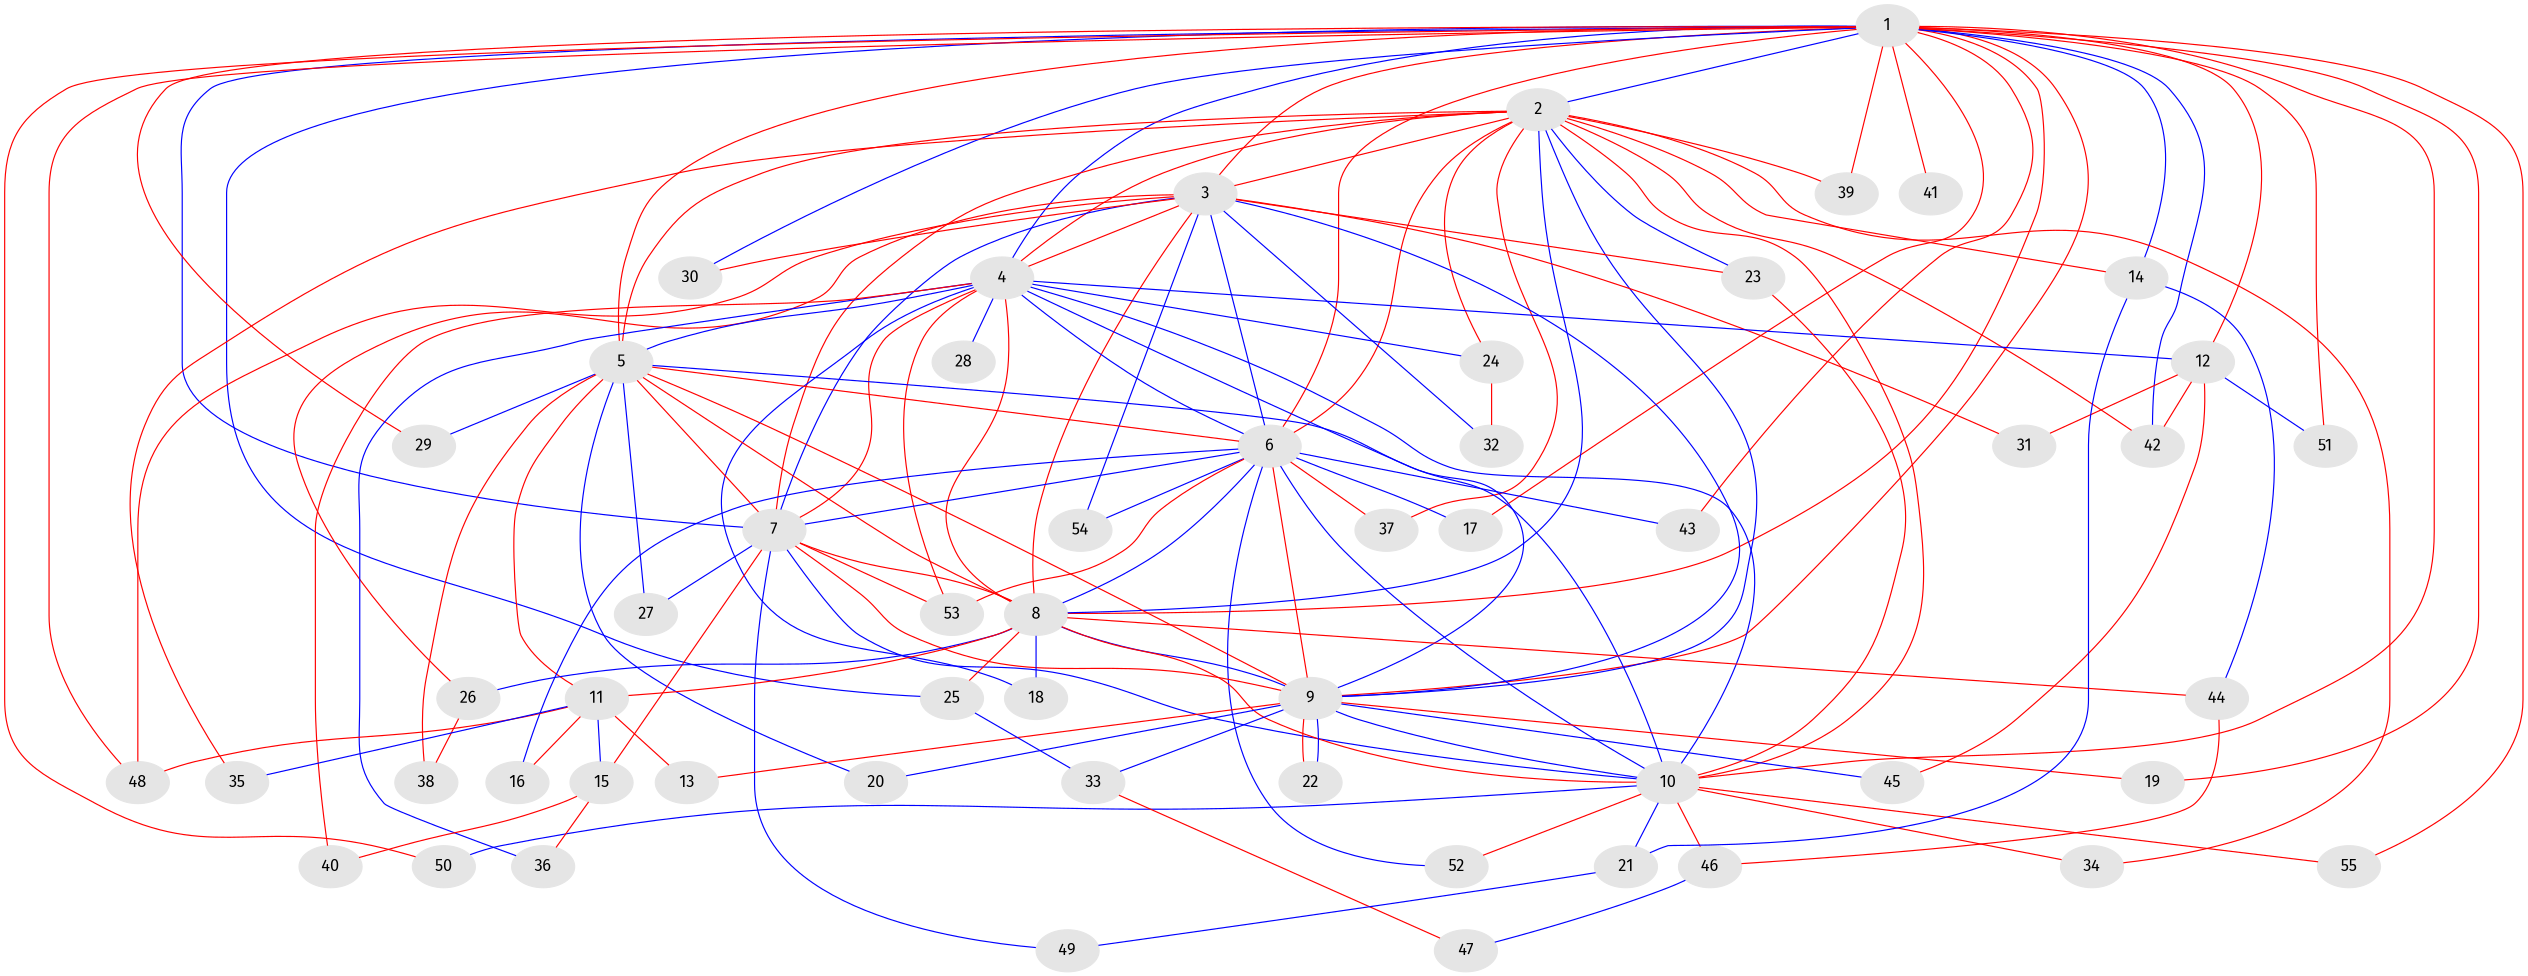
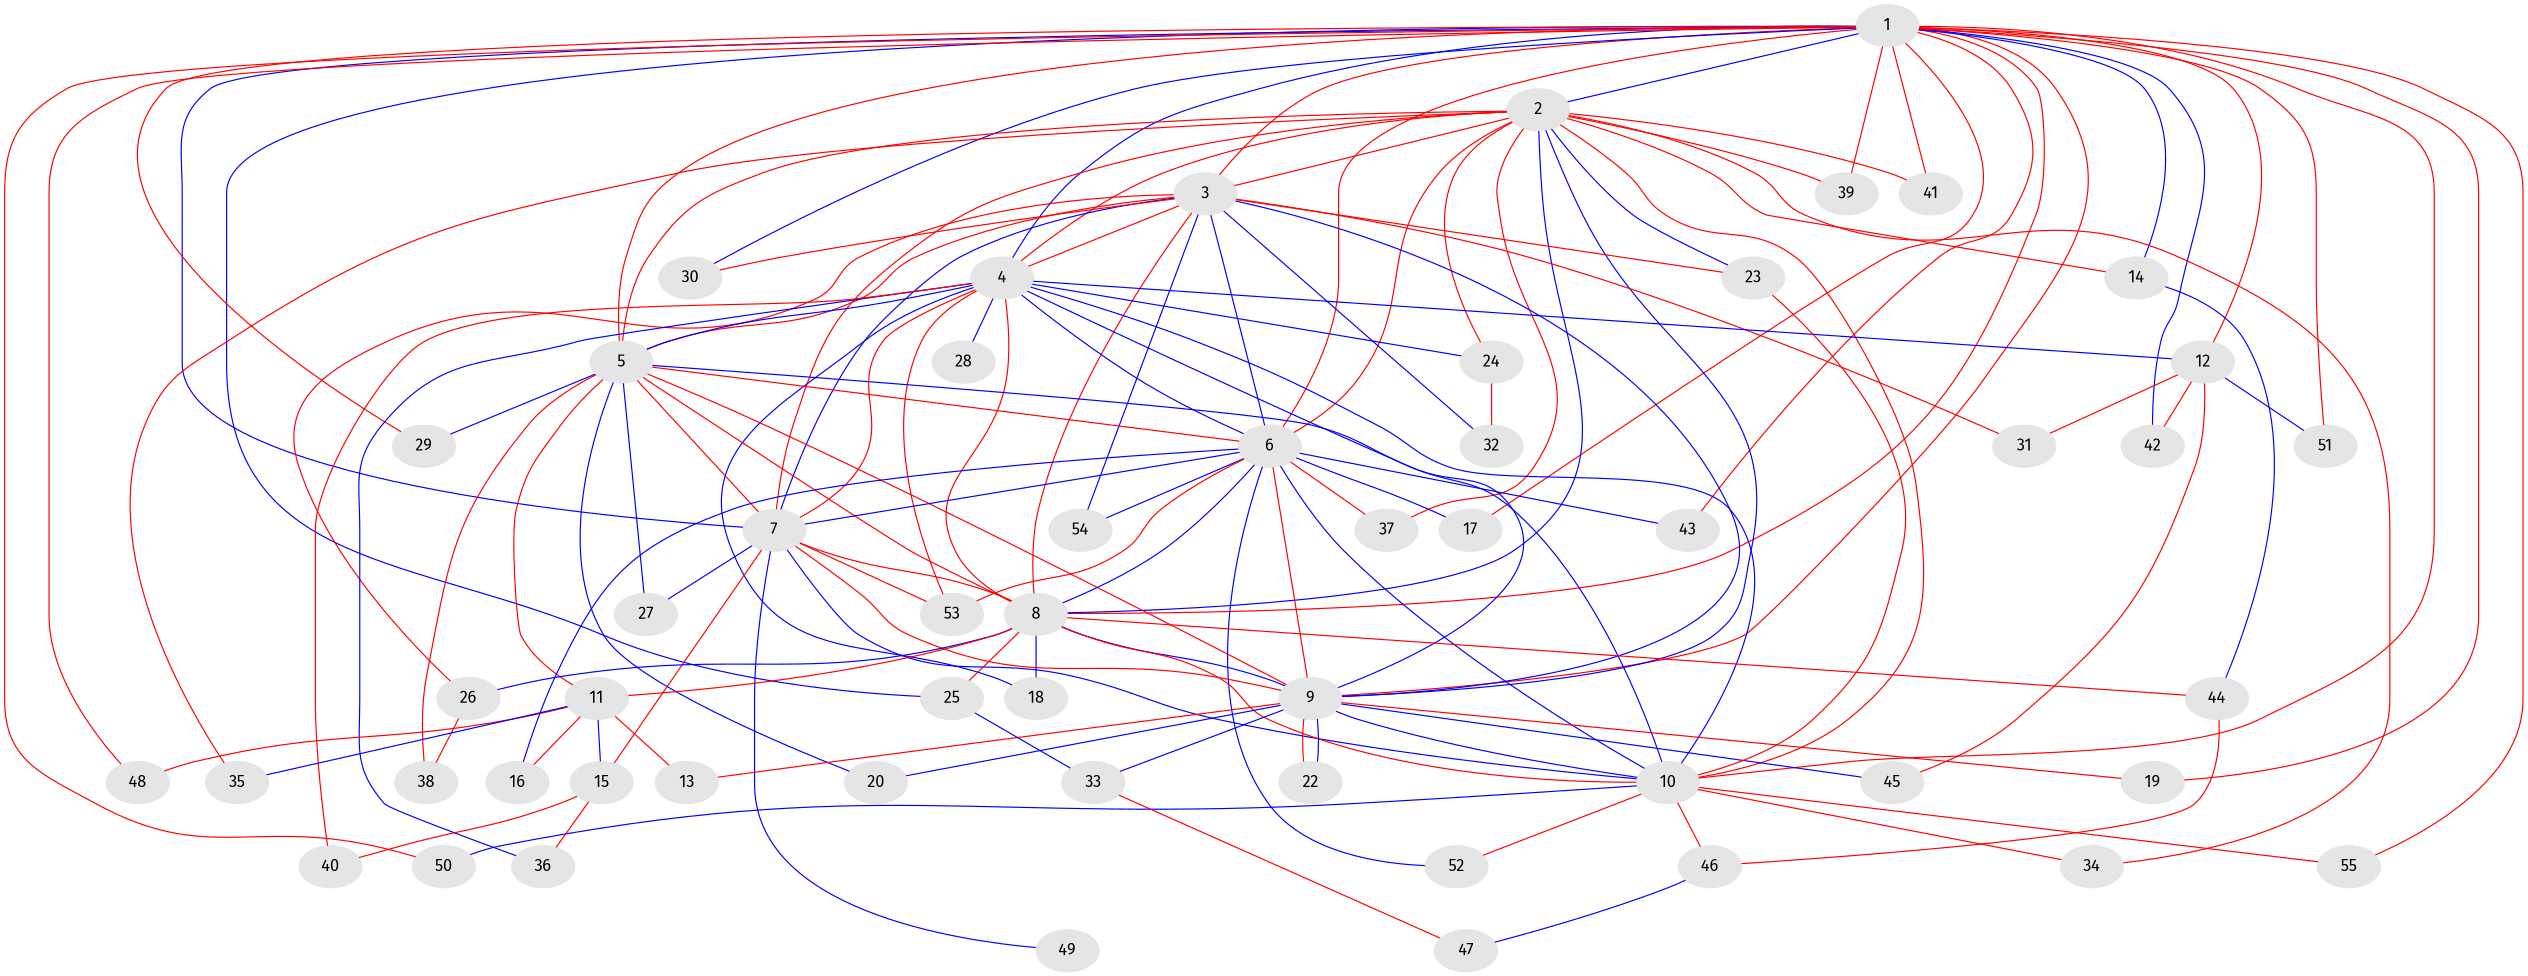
edge "2" -- "42": now "2" -- "41"
edge "3" -- "48": now "3" -- "5"
node "21": removed
